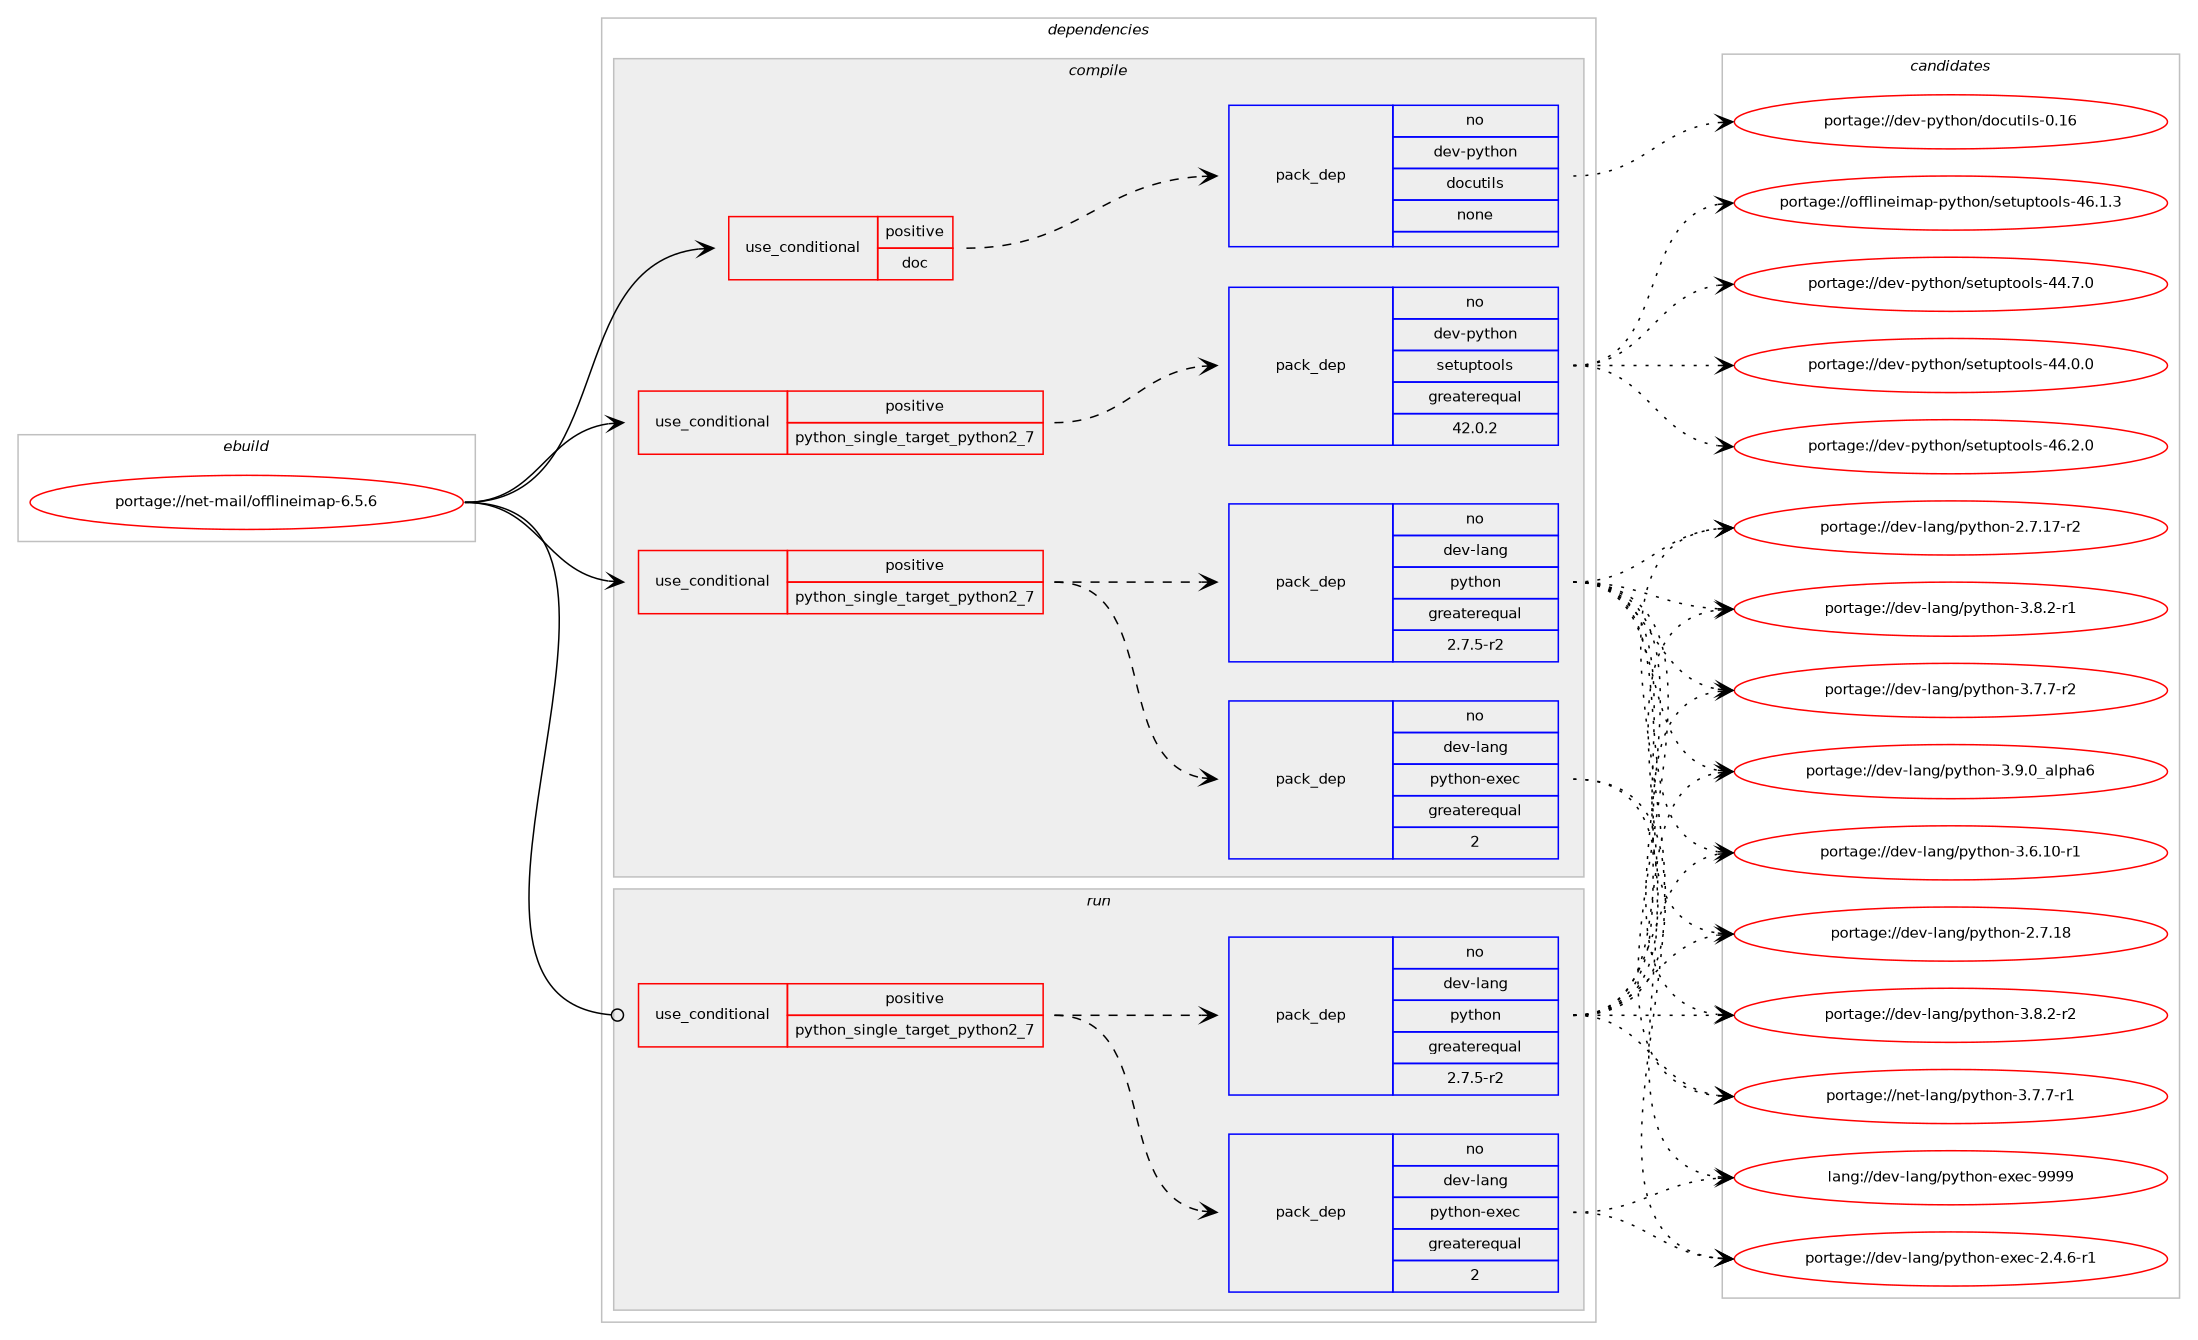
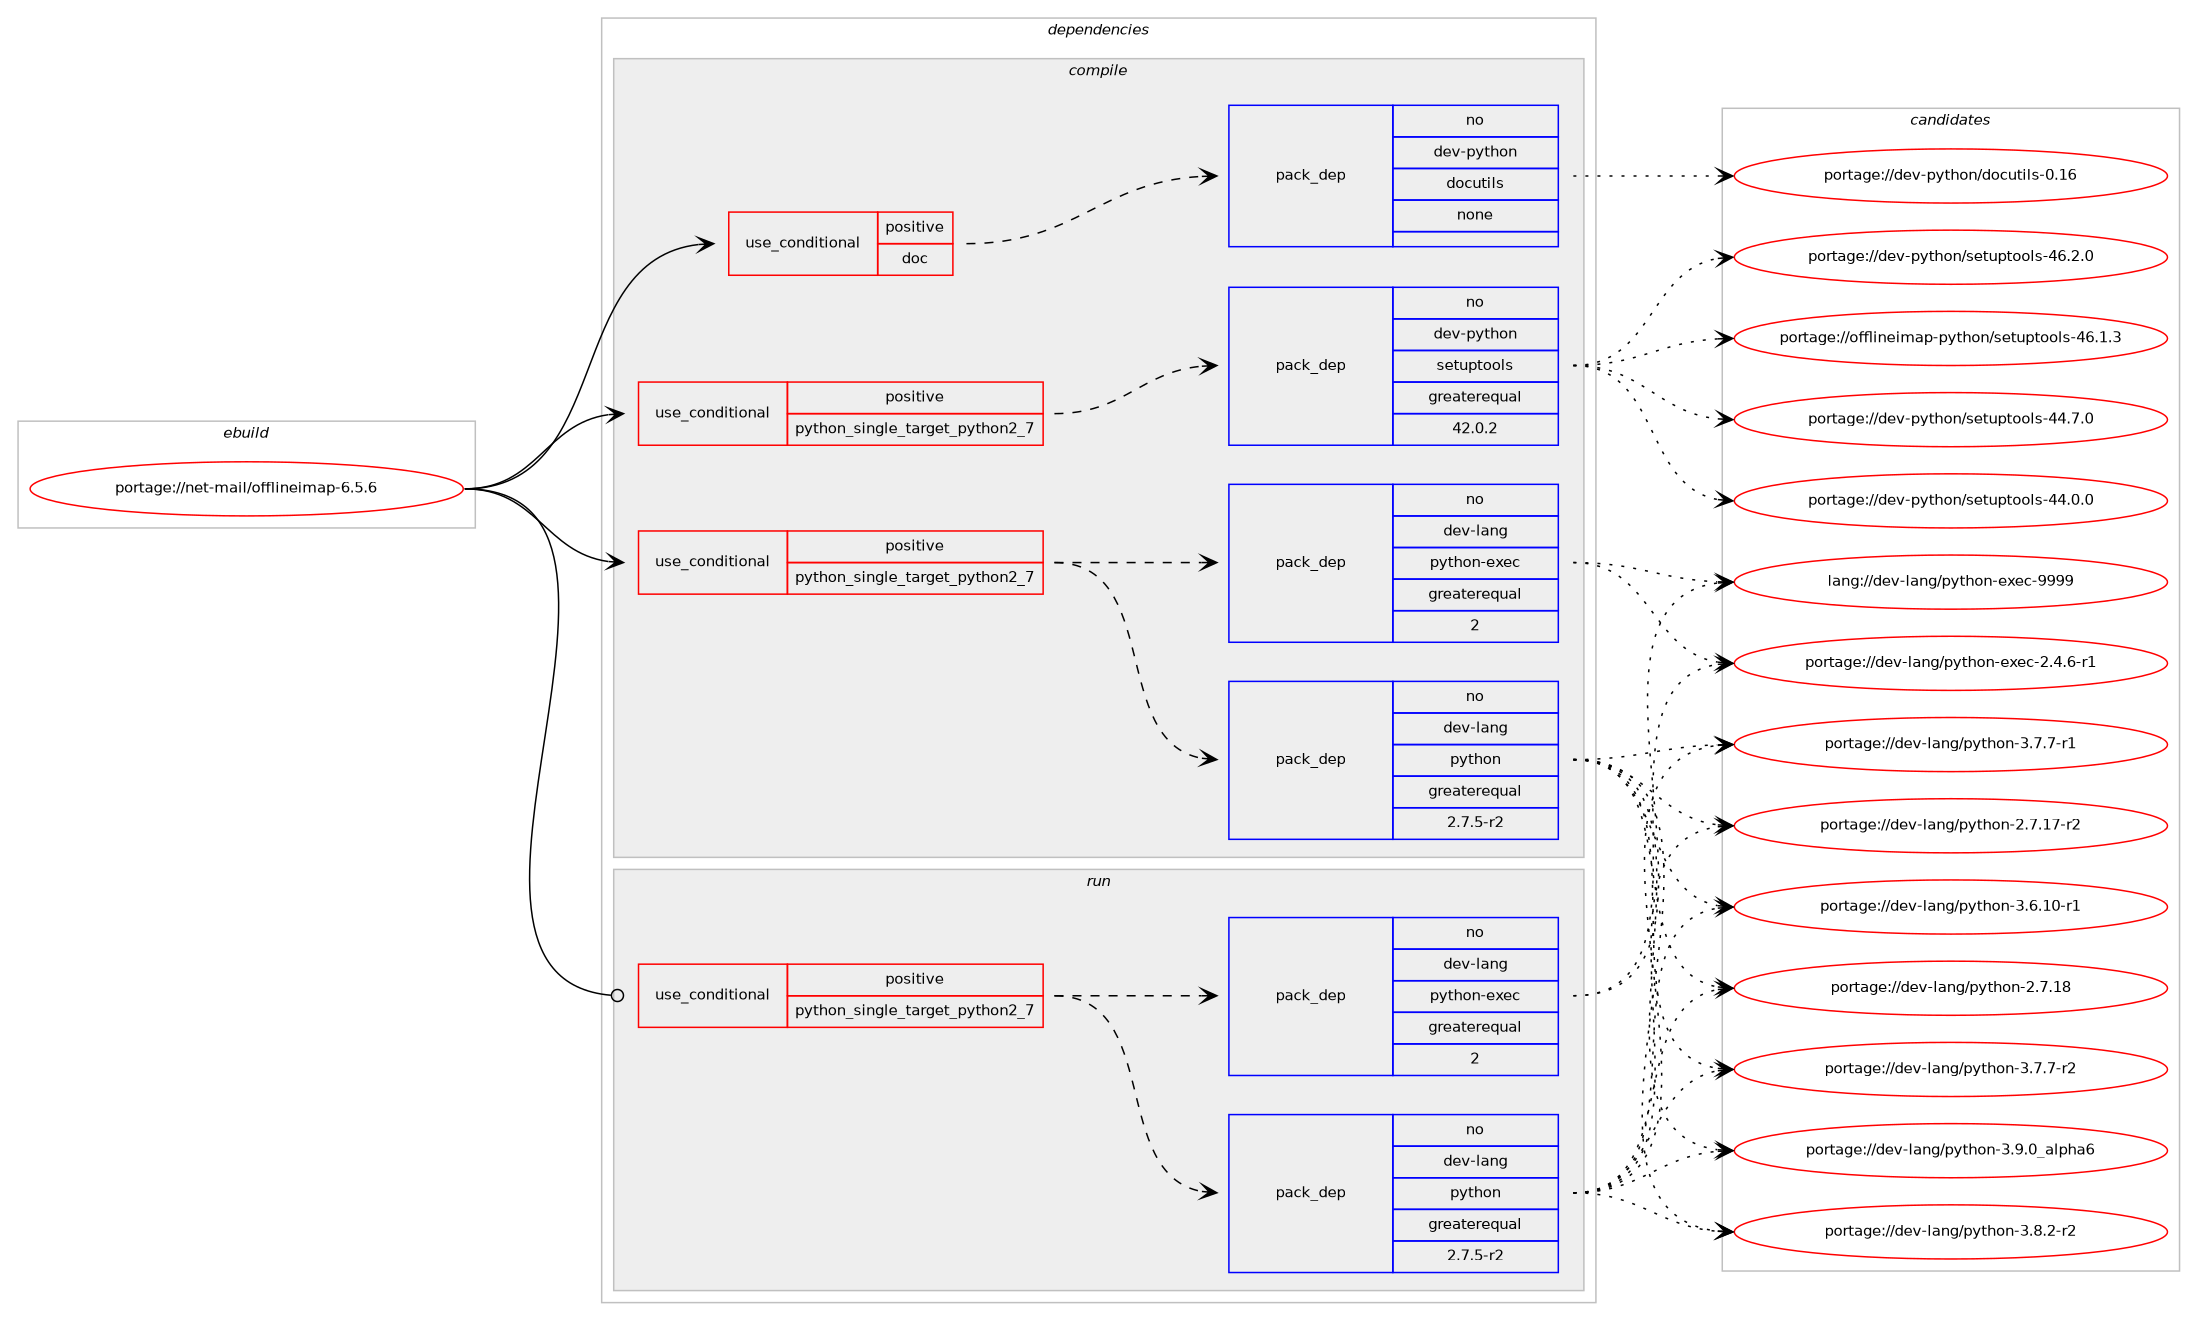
node "portage://dev-lang/python-3.8.2-r1": removed
node "portage://net-lang/python-3.7.7-r1": label "portage://net-lang/python-3.7.7-r1" -> "portage://dev-lang/python-3.7.7-r1"
